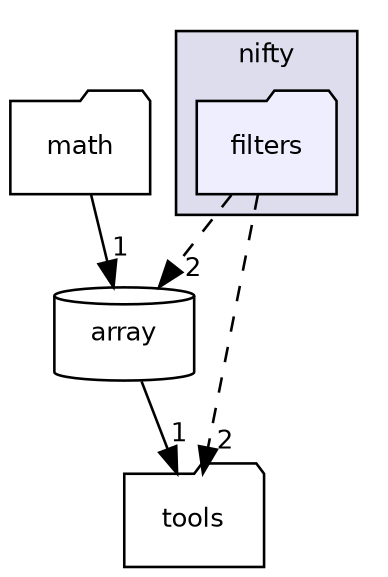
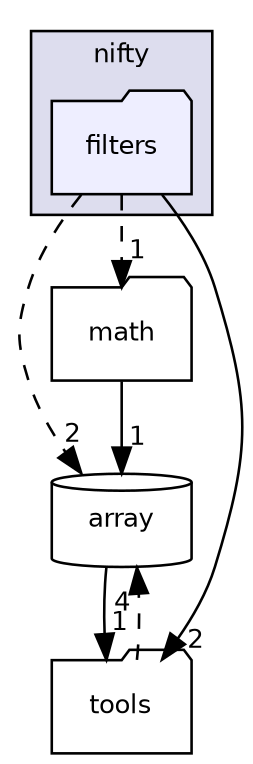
edge "filters" -> "math": added
edge "filters" -> "tools": style dashed -> solid
edge "tools" -> "array": added
